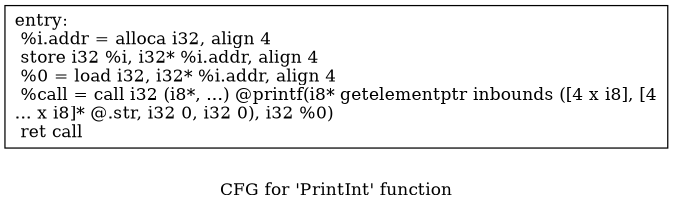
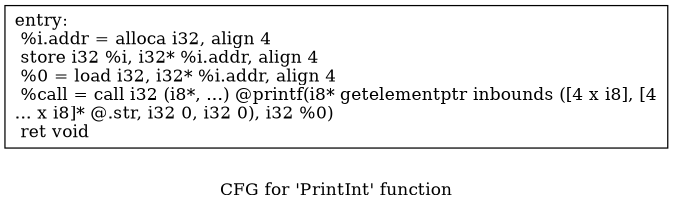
node "entry:": text "ret call" -> "ret void"
